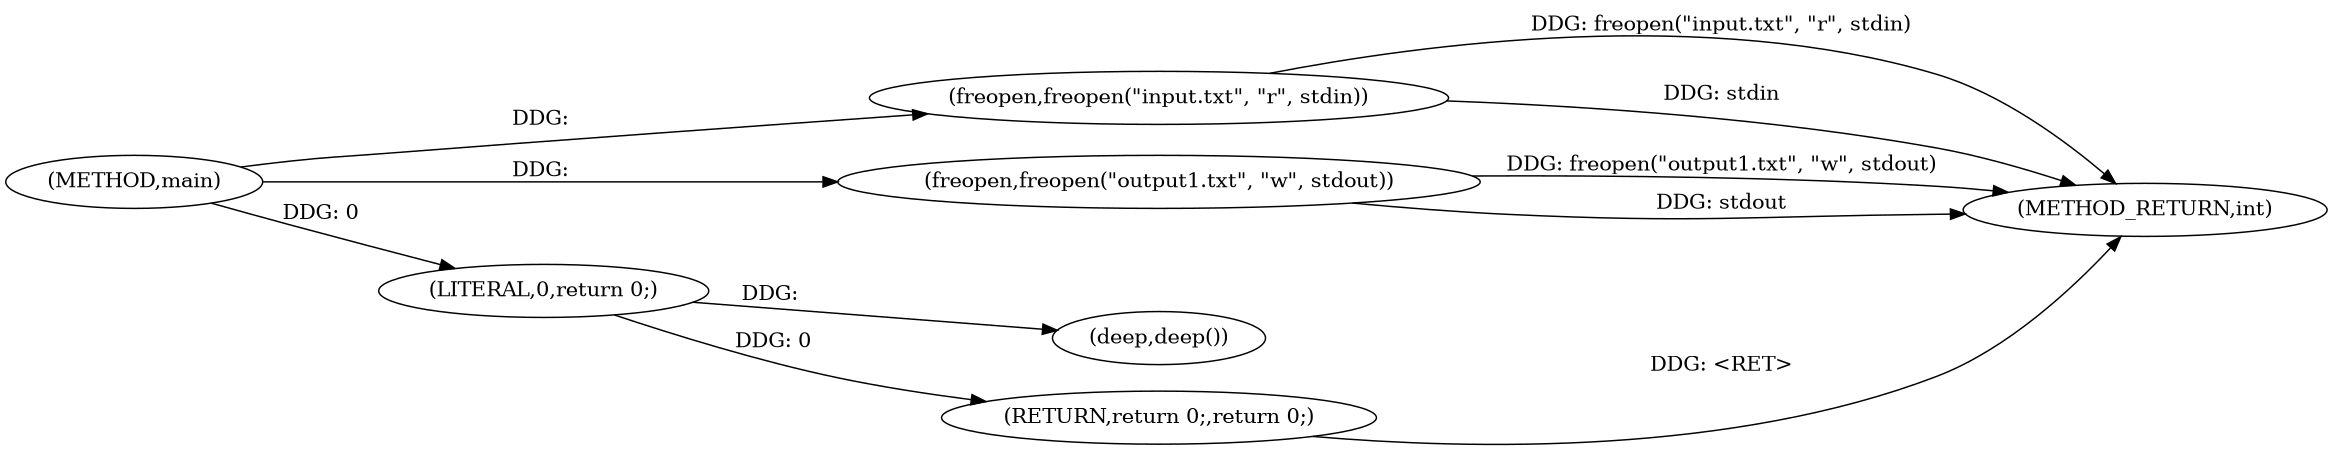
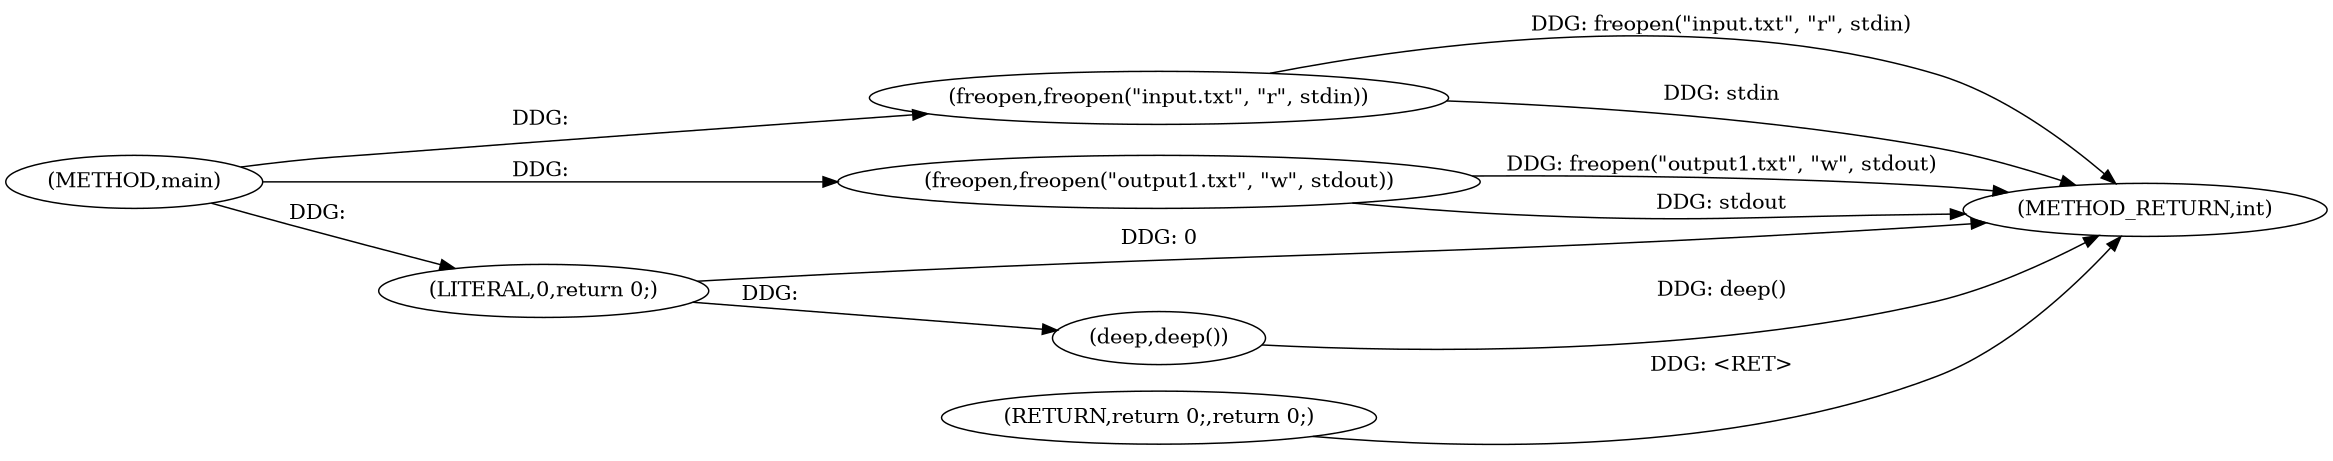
edge "(METHOD,main)" -> "(LITERAL,0,return 0;)": label "DDG: 0" -> "DDG: "
edge "(deep,deep())" -> "(METHOD_RETURN,int)": added, label "DDG: deep()"
edge "(LITERAL,0,return 0;)" -> "(RETURN,return 0;,return 0;)": now "(LITERAL,0,return 0;)" -> "(METHOD_RETURN,int)"
